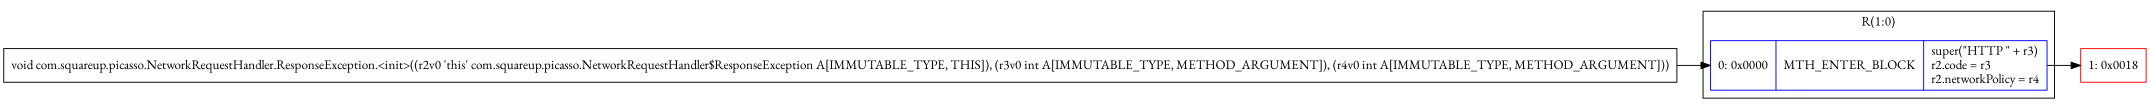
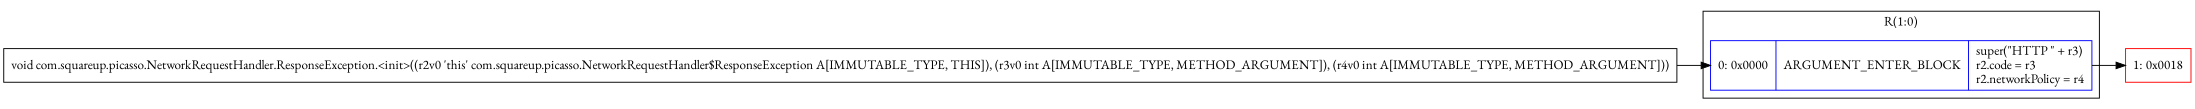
node "0: 0x0000": text "MTH_ENTER_BLOCK" -> "ARGUMENT_ENTER_BLOCK"
